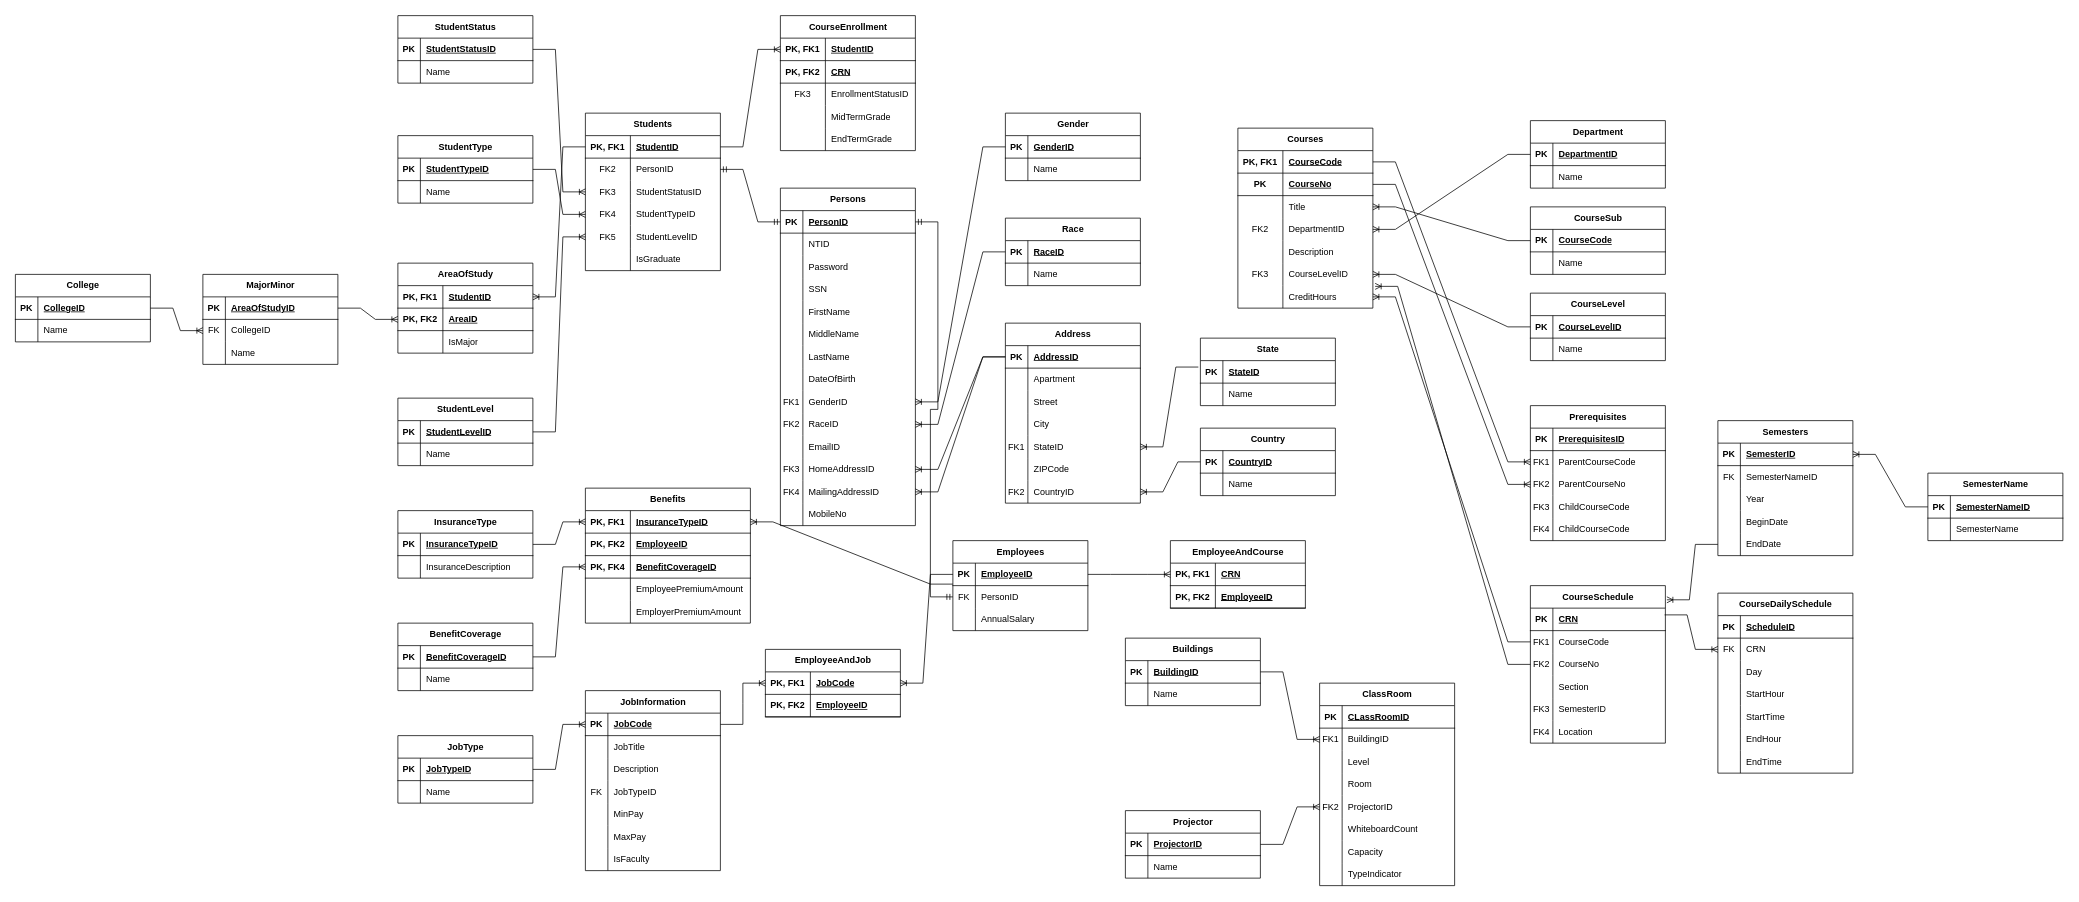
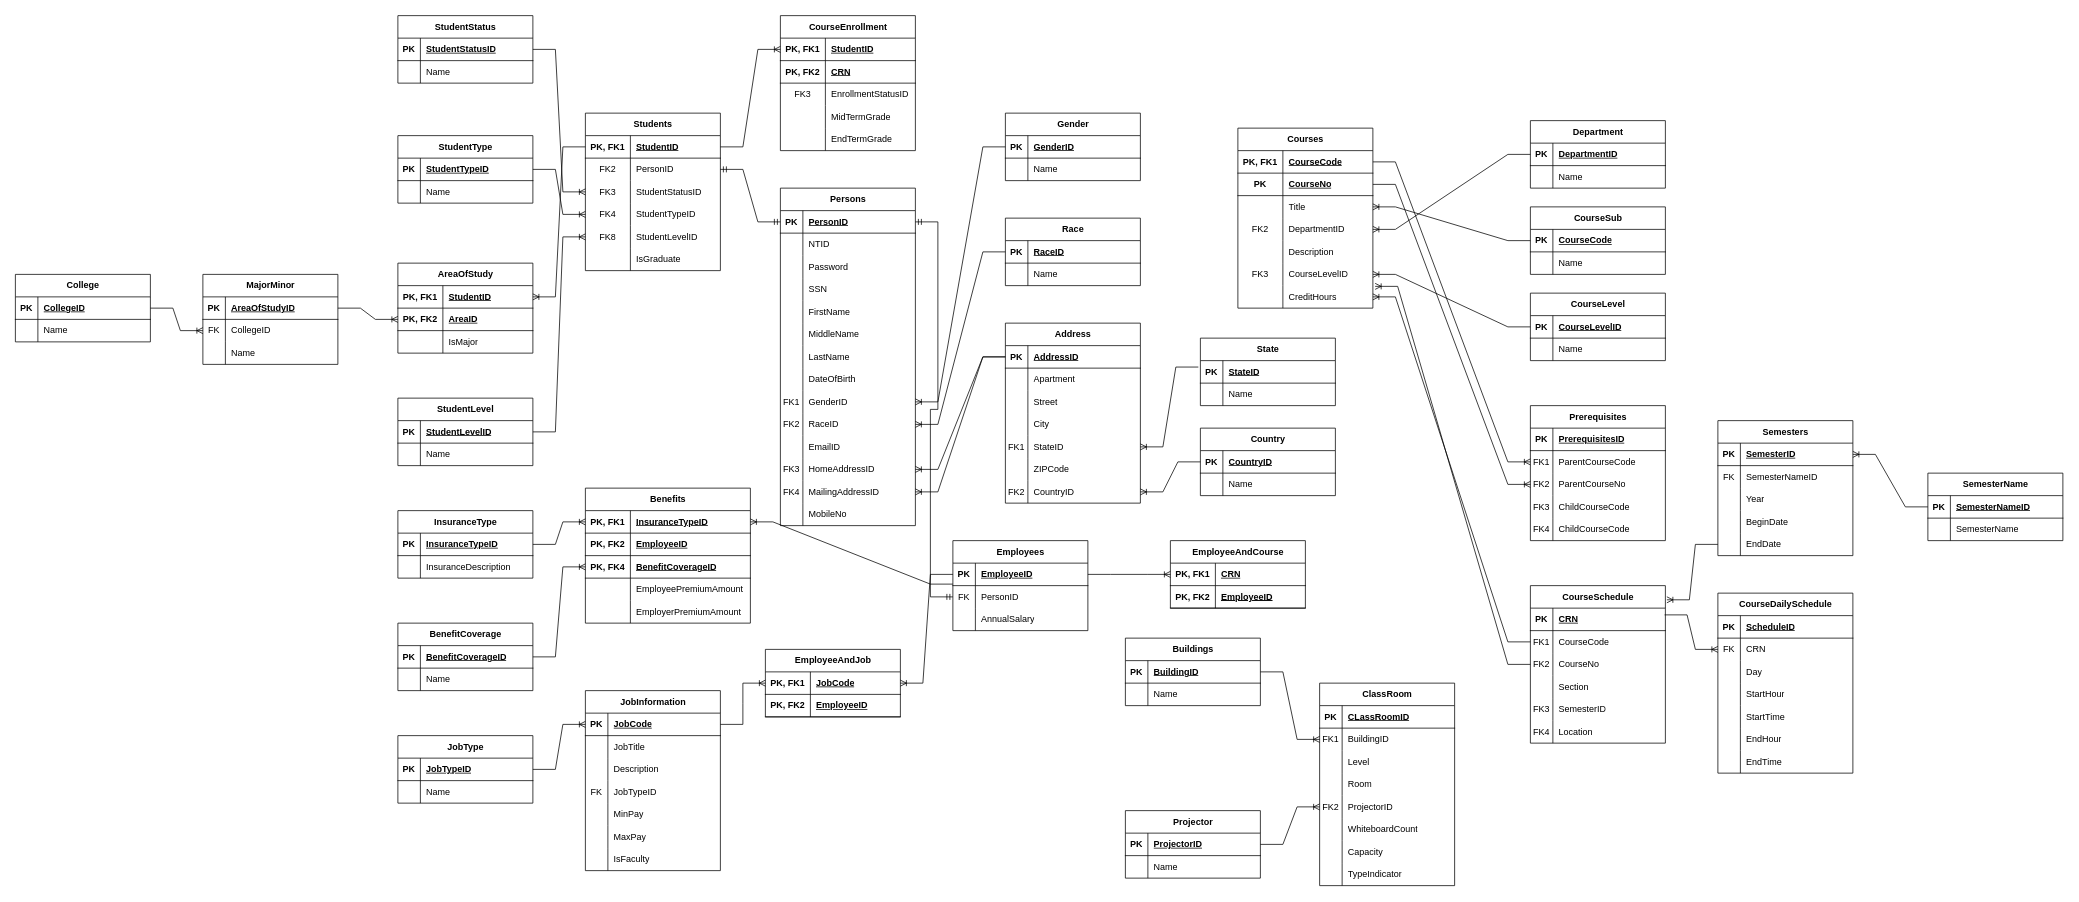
node "FK5": label "FK5" -> "FK8"
